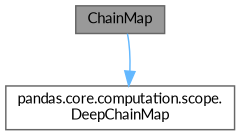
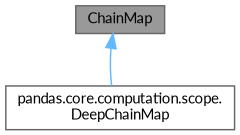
edge "ChainMap" -> "pandas.core.computation.scope. DeepChainMap": reversed
